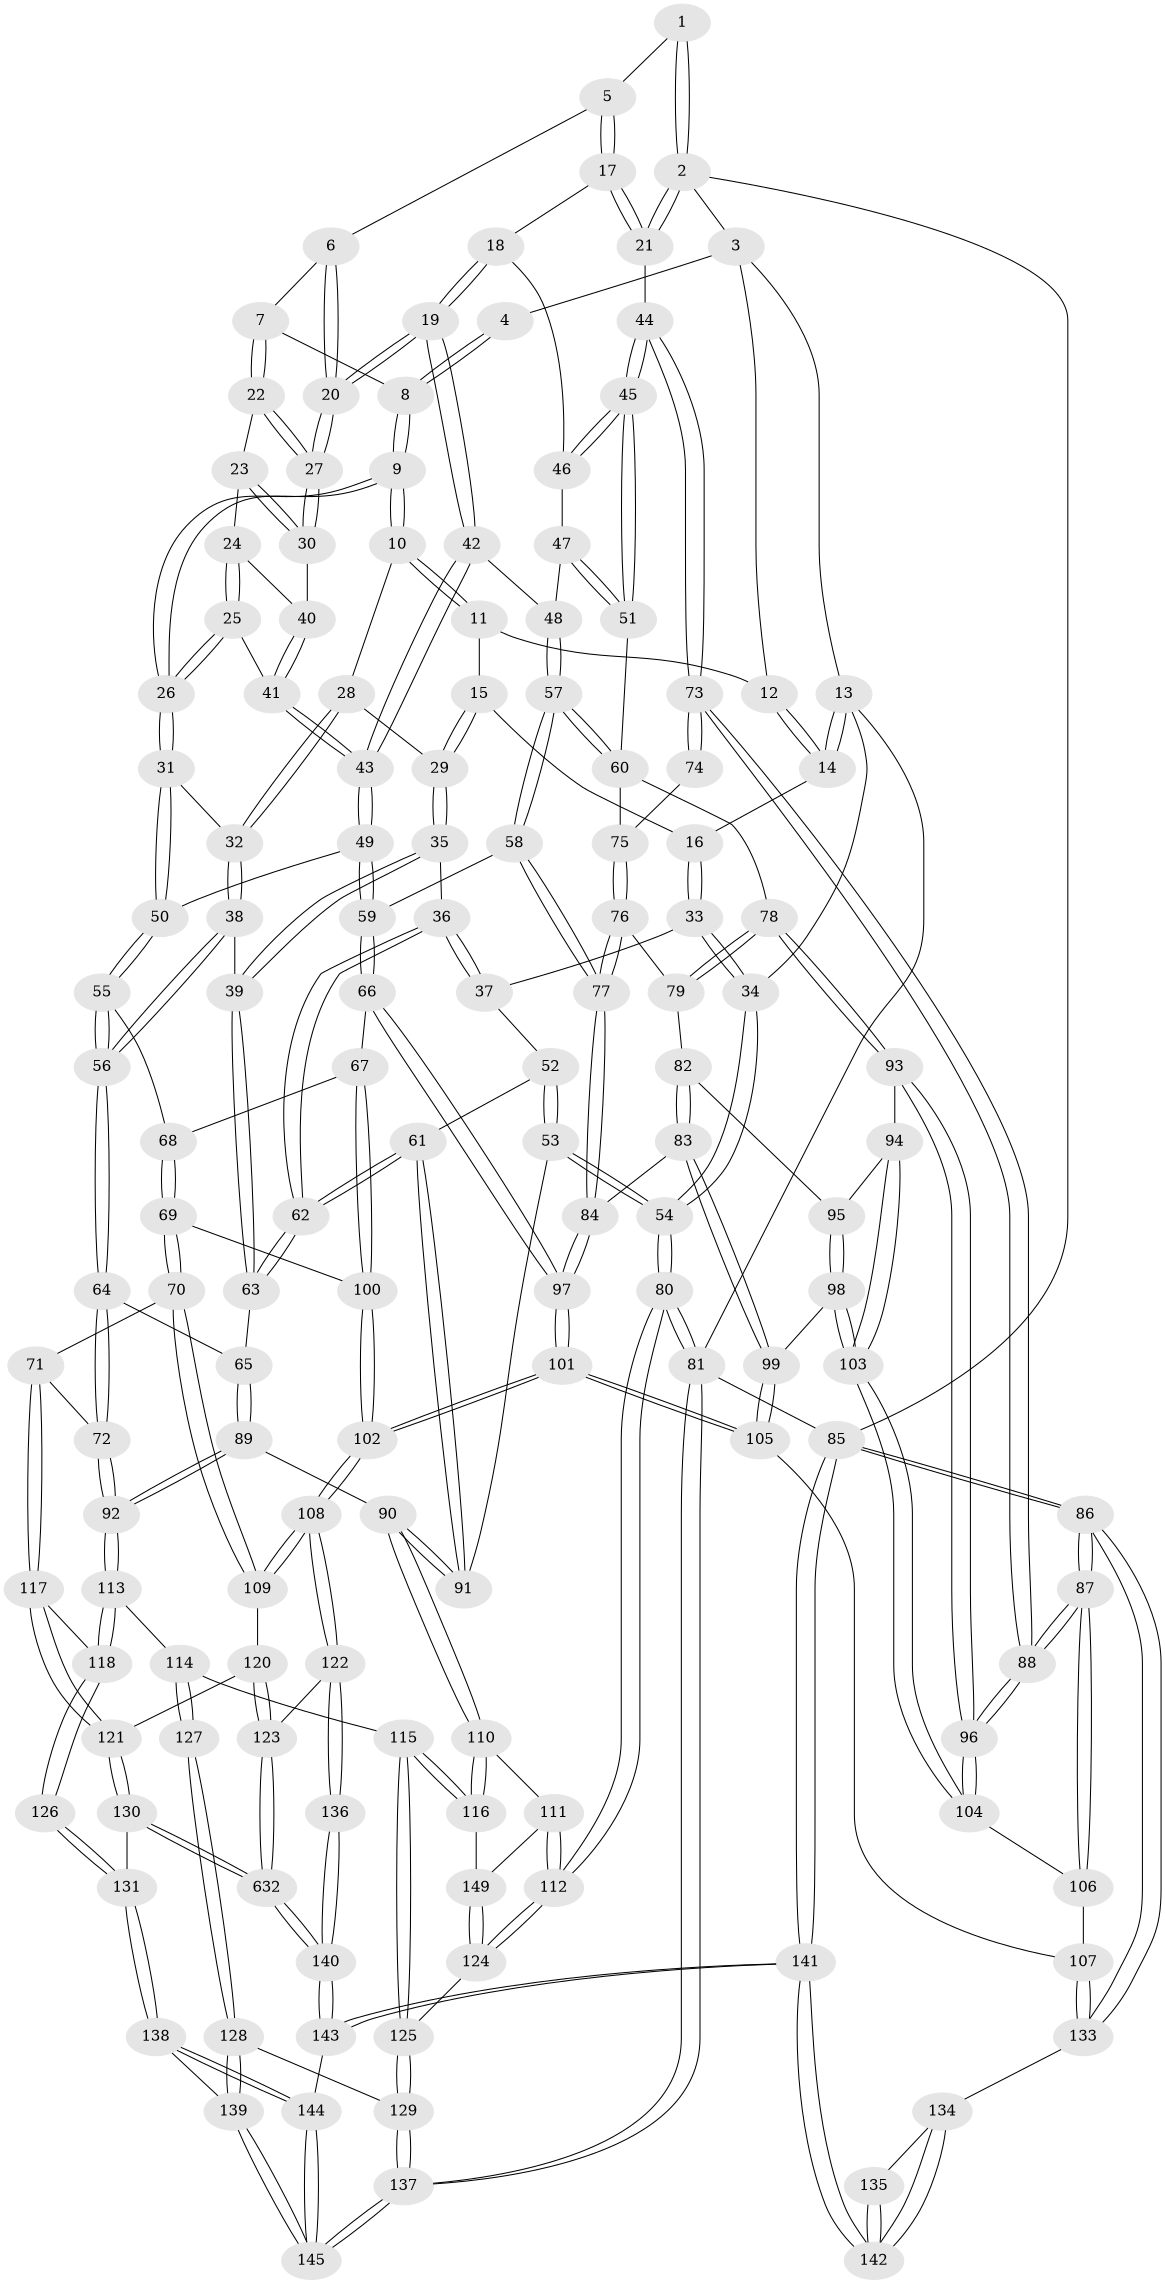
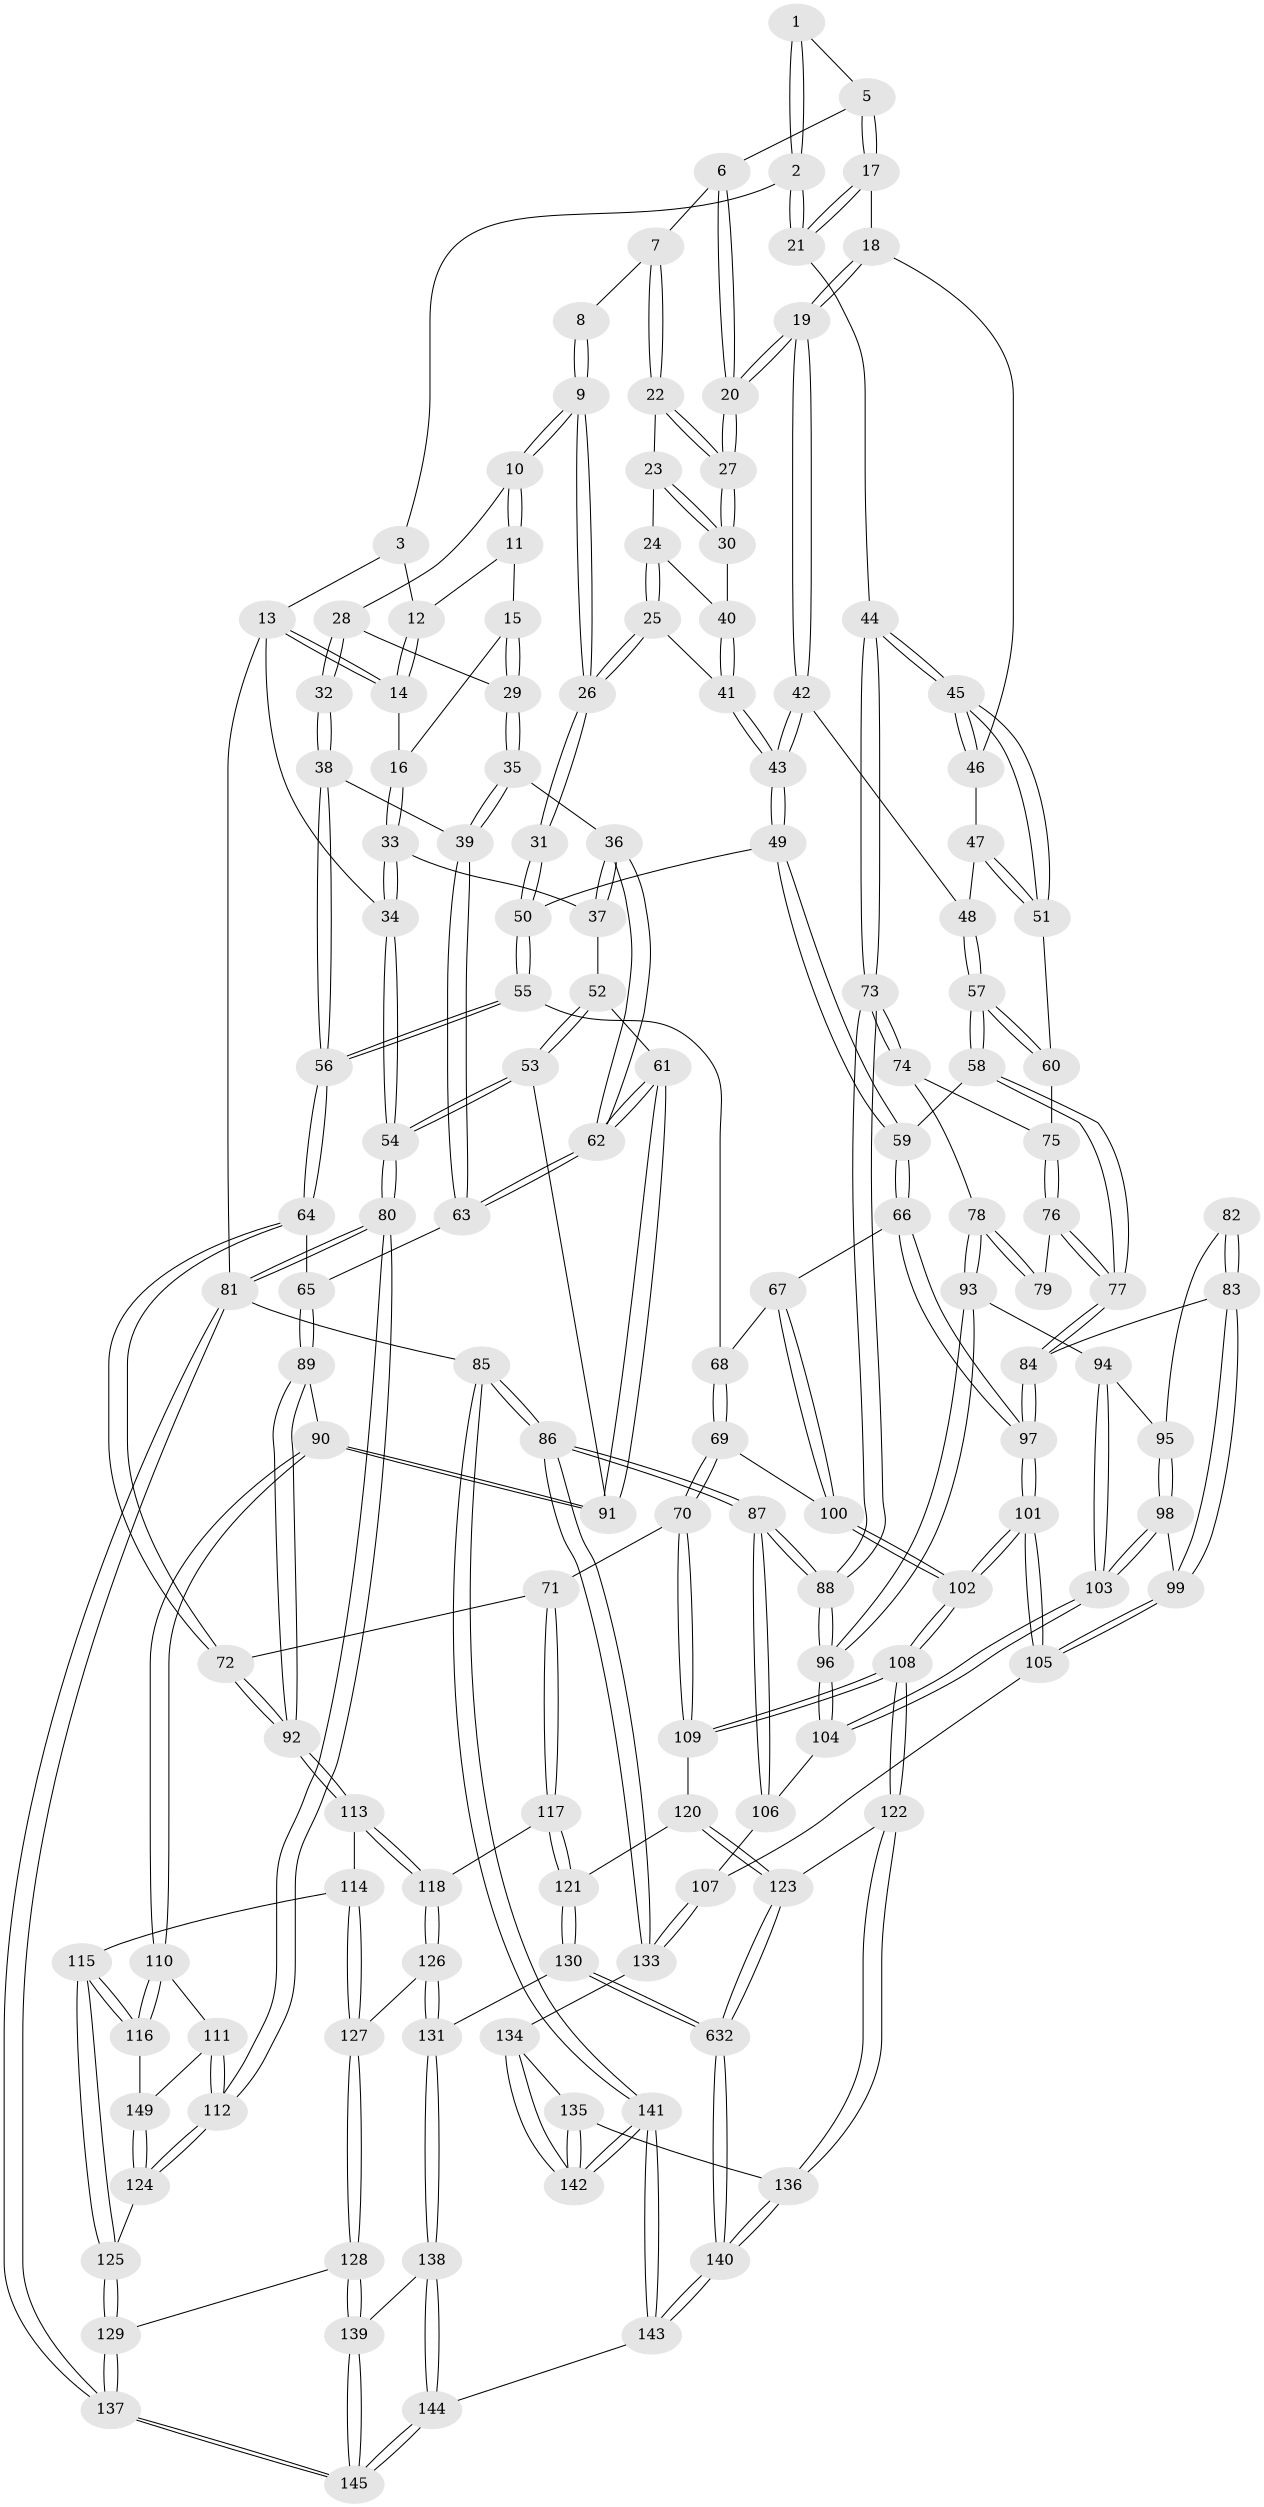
node "4": removed
edge "2" -- "85": removed
edge "31" -- "32": removed
edge "60" -- "78": now "74" -- "78"
edge "79" -- "82": removed
edge "126" -- "127": added
edge "135" -- "136": added
